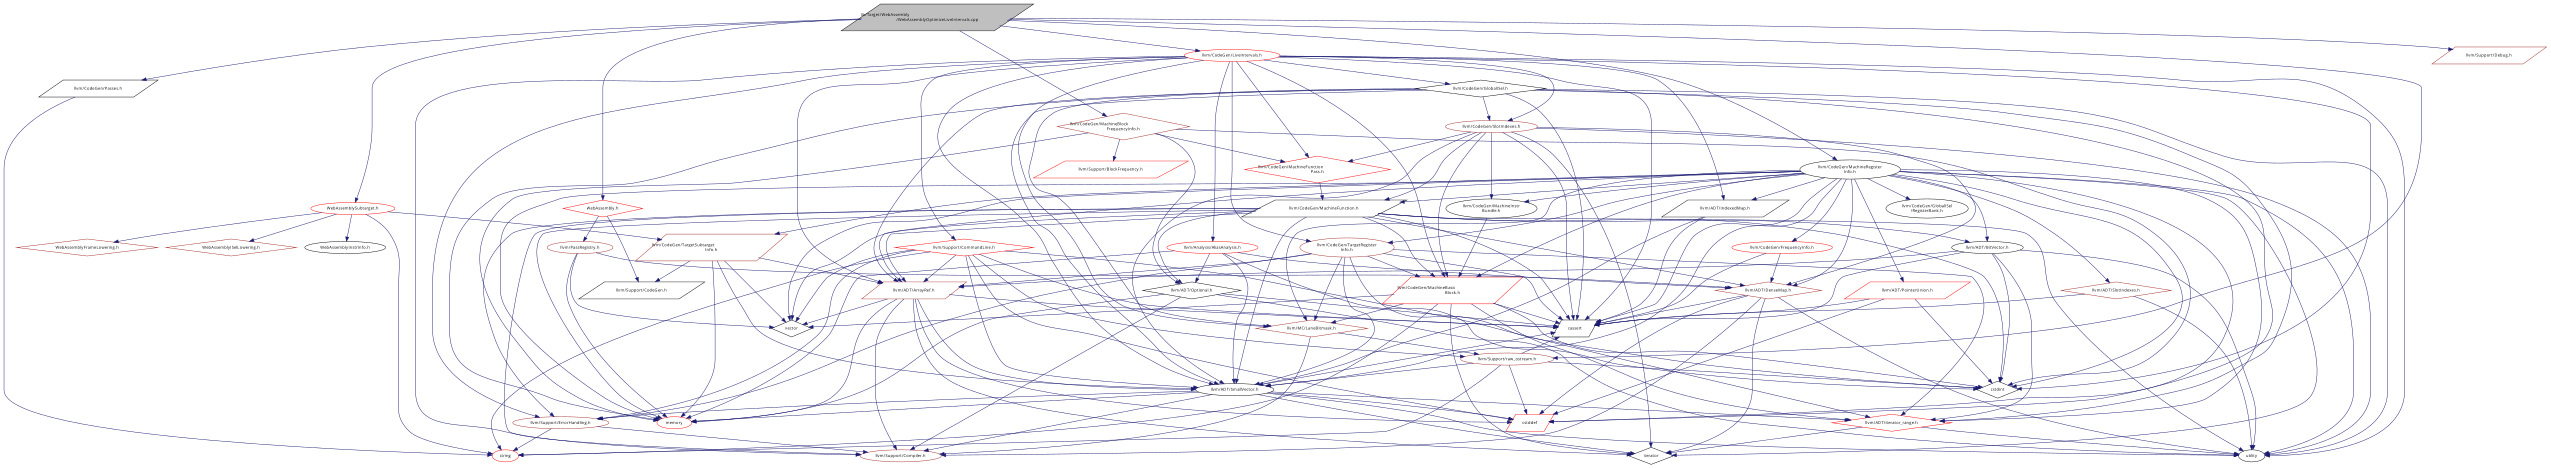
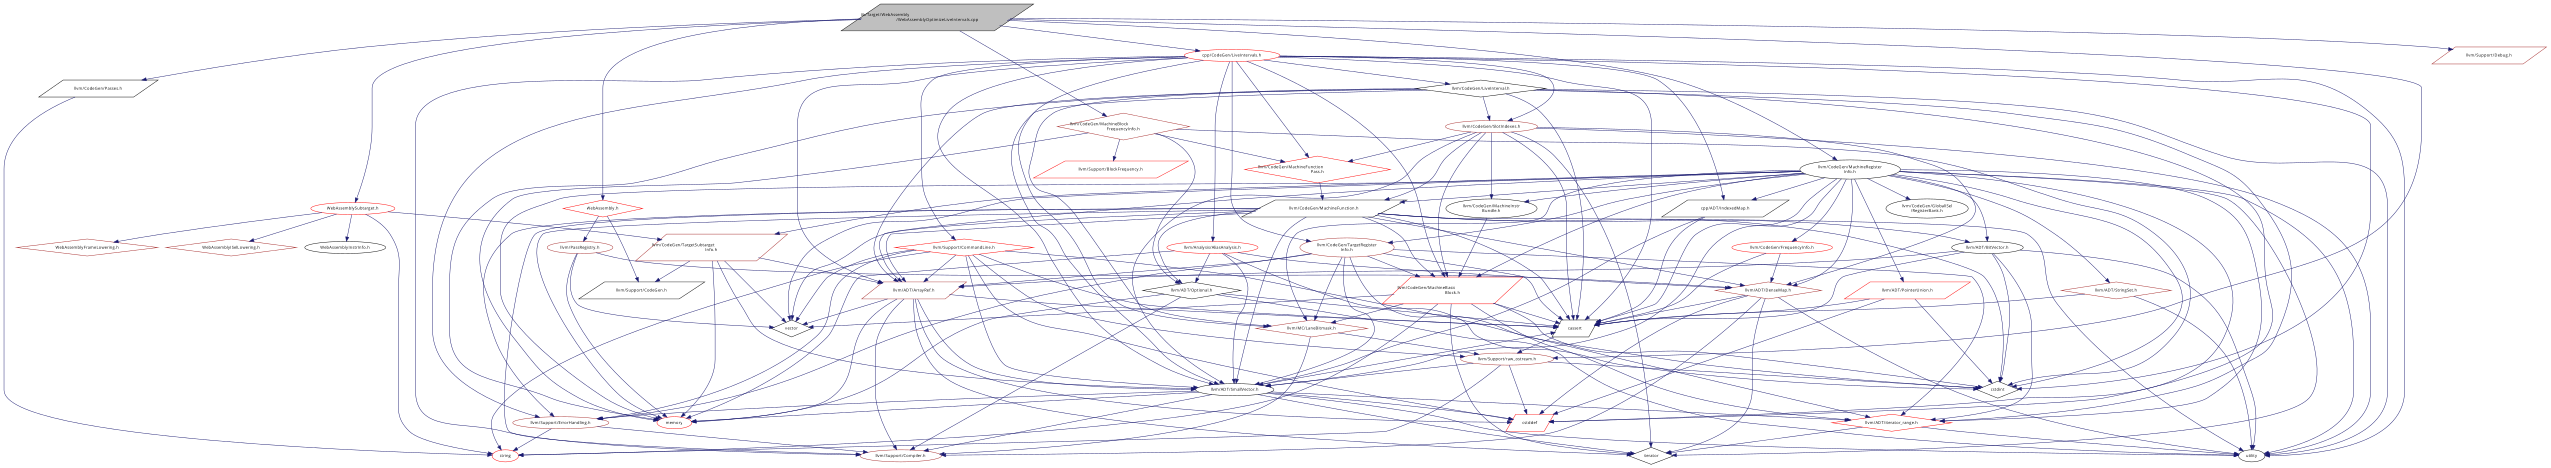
node "llvm/CodeGen/LiveIntervals.h": label "llvm/CodeGen/LiveIntervals.h" -> "cpp/CodeGen/LiveIntervals.h"
node "llvm/CodeGen/GlobalISel.h": label "llvm/CodeGen/GlobalISel.h" -> "llvm/CodeGen/LiveInterval.h"
node "llvm/ADT/IndexedMap.h": label "llvm/ADT/IndexedMap.h" -> "cpp/ADT/IndexedMap.h"
node "llvm/ADT/SlotIndexes.h": label "llvm/ADT/SlotIndexes.h" -> "llvm/ADT/StringSet.h"
edge "llvm/Support/raw_ostream.h" -> "cassert": reversed
